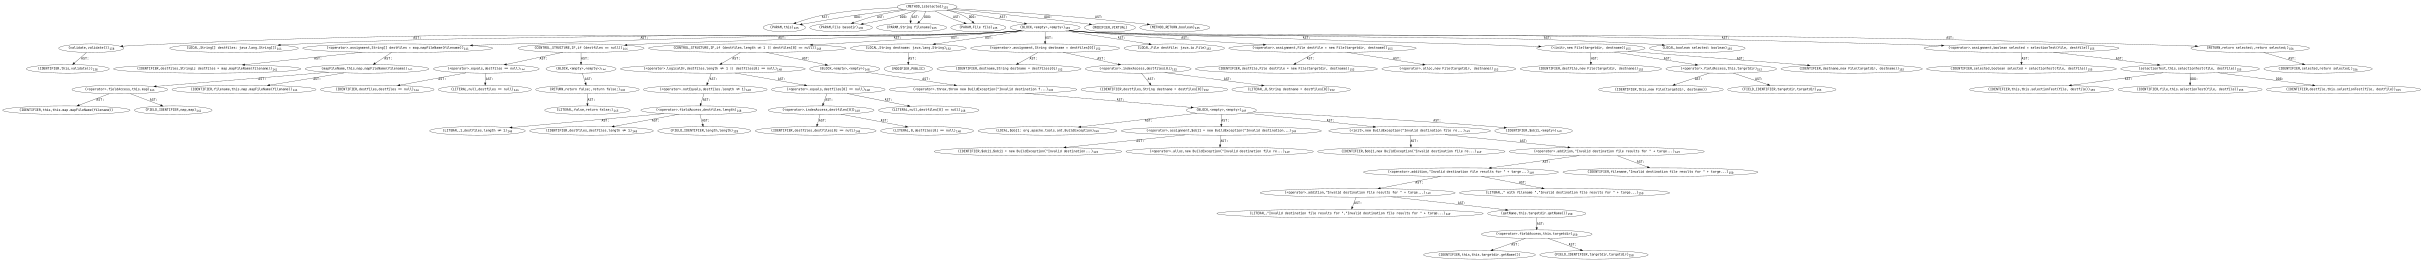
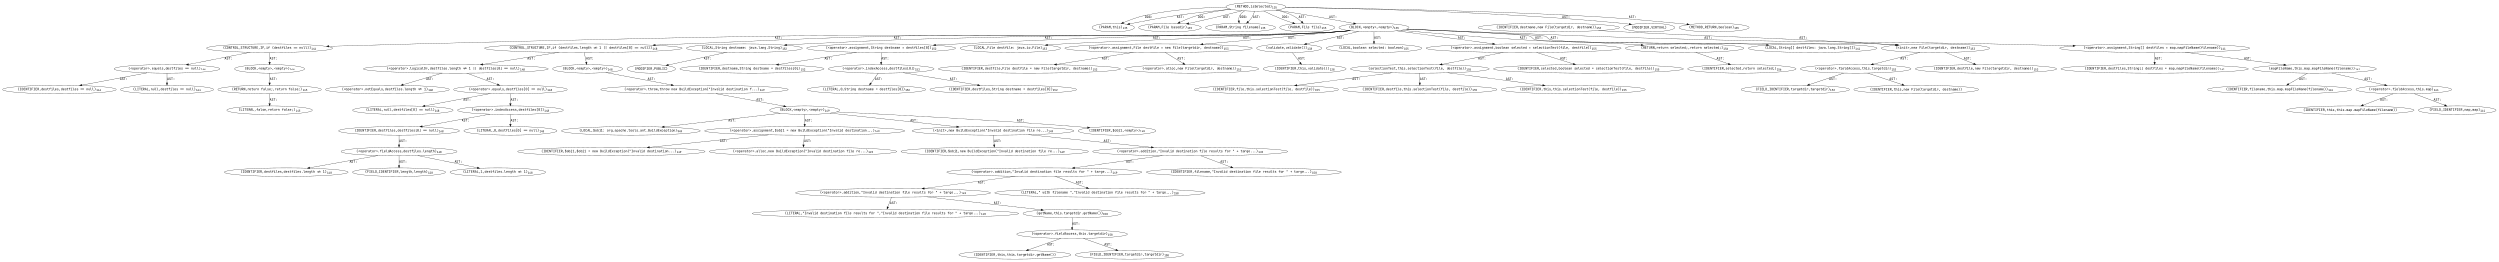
edge "(METHOD,isSelected)" -> "(MODIFIER,VIRTUAL)": label "DDG: " -> "AST: "
edge "(<init>,new File(targetdir, destname))" -> "(IDENTIFIER,destname,new File(targetdir, destname))": reversed
edge "(selectionTest,this.selectionTest(file, destfile))" -> "(IDENTIFIER,file,this.selectionTest(file, destfile))": label "DDG: " -> "AST: "
edge "(selectionTest,this.selectionTest(file, destfile))" -> "(IDENTIFIER,destfile,this.selectionTest(file, destfile))": label "DDG: " -> "AST: "
edge "(<operator>.notEquals,destfiles.length != 1)" -> "(<operator>.fieldAccess,destfiles.length)": now "(IDENTIFIER,destfiles,destfiles[0] == null)" -> "(<operator>.fieldAccess,destfiles.length)"
